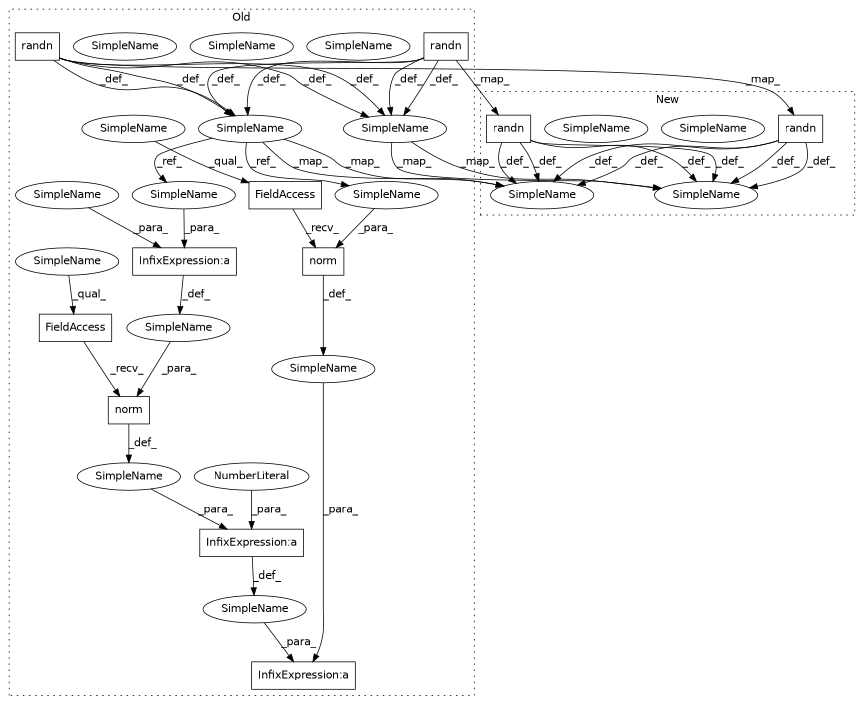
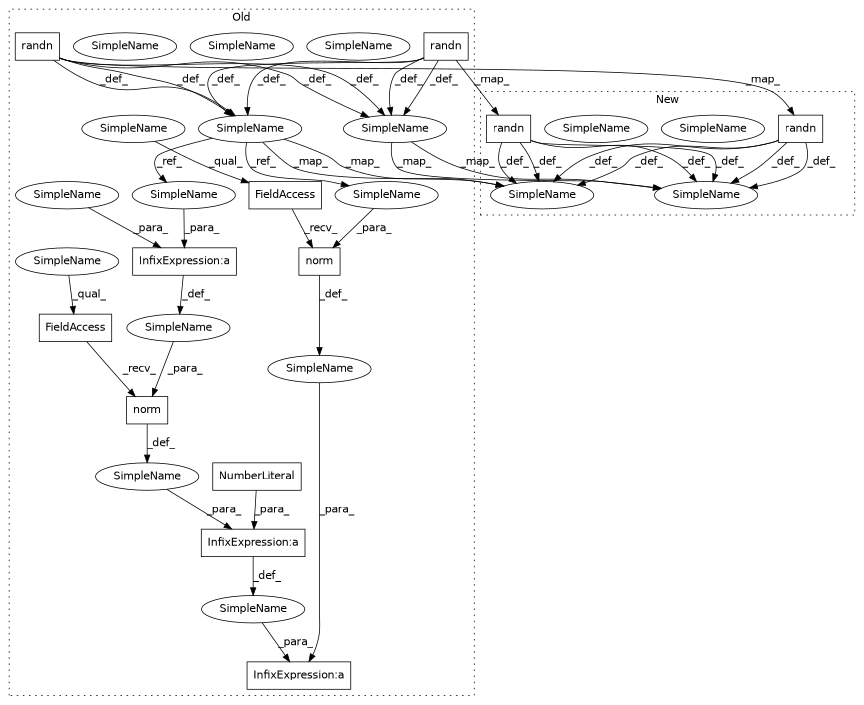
node "NumberLiteral": shape ellipse -> box
